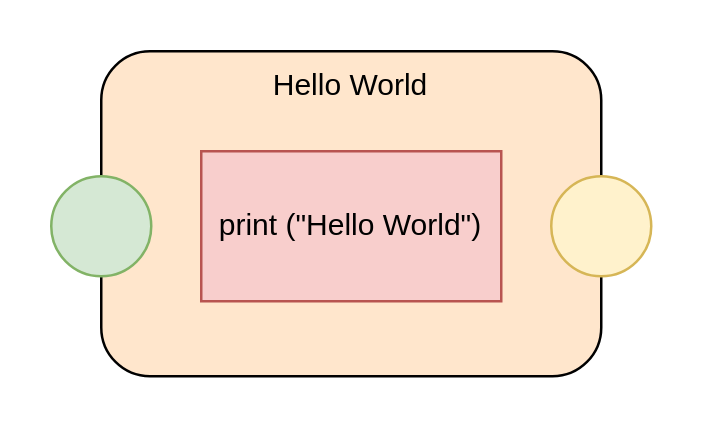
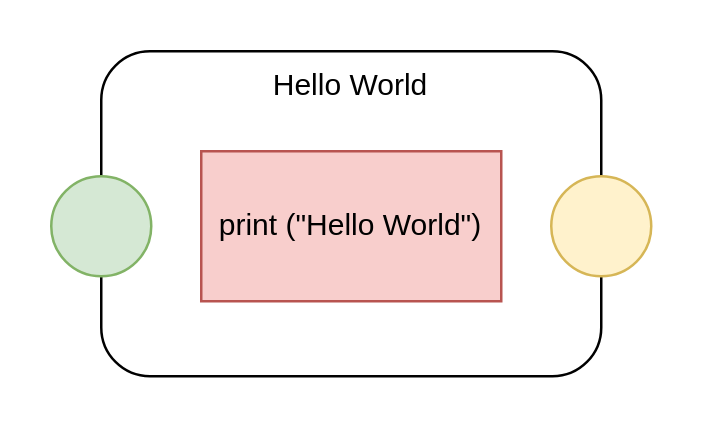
node "Hello World": fillcolor #ffe6cc -> #ffffff
